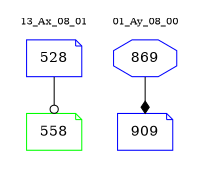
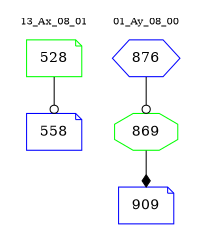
node "528": color blue -> green
node "869": color blue -> green
node "876": added
node "558": color green -> blue
